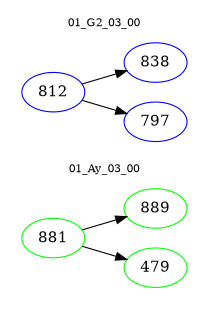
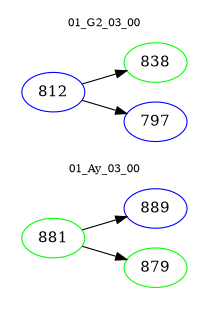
node "838": color blue -> green
node "889": color green -> blue
node "479": label "479" -> "879"
